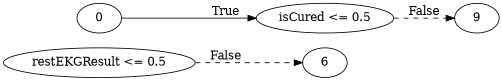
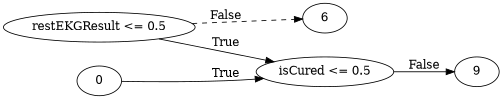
edge "isCured <= 0.5" -> "9": style dashed -> solid
edge "restEKGResult <= 0.5" -> "isCured <= 0.5": added, label "True"
